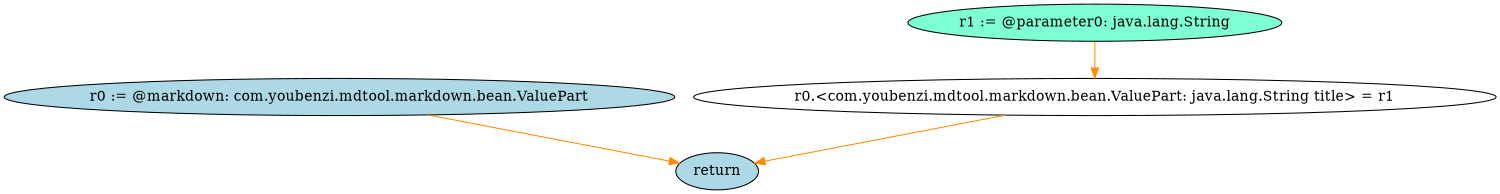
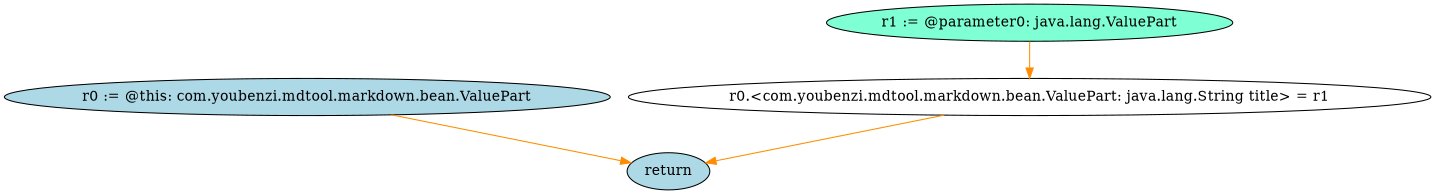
node "r1 := @parameter0: java.lang.String": label "r1 := @parameter0: java.lang.String" -> "r1 := @parameter0: java.lang.ValuePart"
node "r0 := @markdown: com.youbenzi.mdtool.markdown.bean.ValuePart": label "r0 := @markdown: com.youbenzi.mdtool.markdown.bean.ValuePart" -> "r0 := @this: com.youbenzi.mdtool.markdown.bean.ValuePart"
